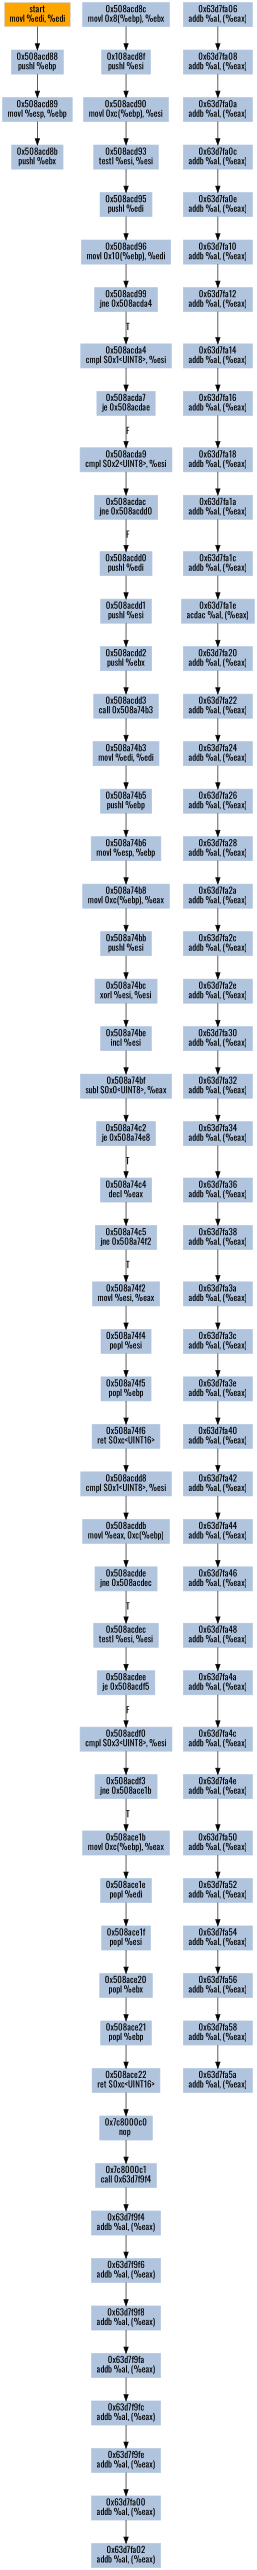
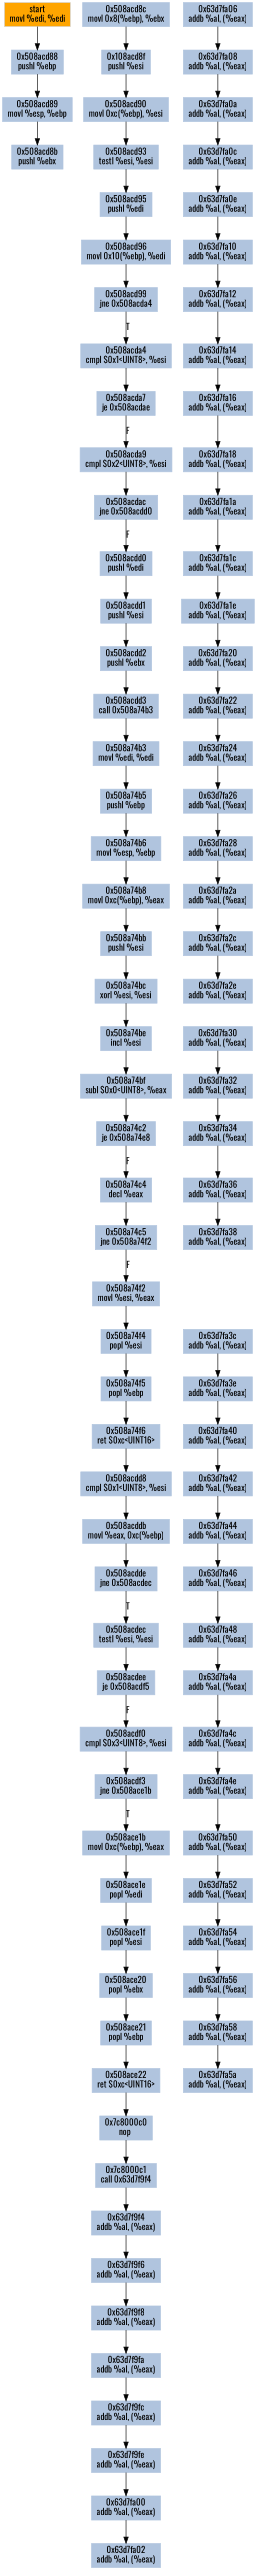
node "0x63d7fa1e acdac %al, (%eax)": label "0x63d7fa1e acdac %al, (%eax)" -> "0x63d7fa1e addb %al, (%eax)"
edge "0x63d7fa2e addb %al, (%eax)" -> "0x63d7fa30 addb %al, (%eax)": removed
edge "0x508a74c2 je 0x508a74e8" -> "0x508a74c4 decl %eax": label "T" -> "F"
edge "0x508a74c5 jne 0x508a74f2" -> "0x508a74f2 movl %esi, %eax": label "T" -> "F"
node "0x63d7fa3a addb %al, (%eax)": removed
